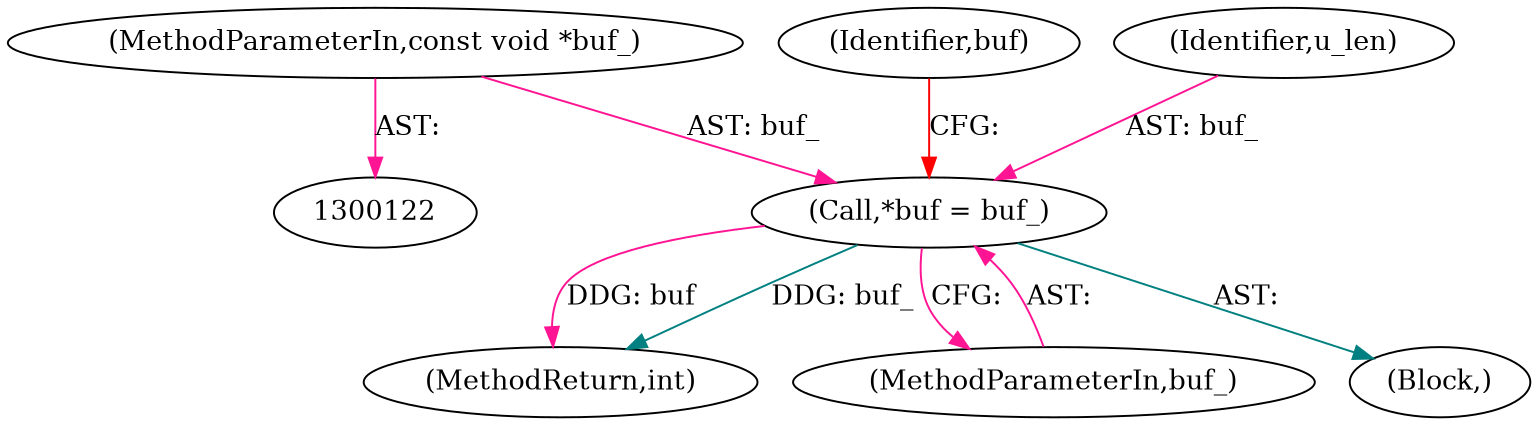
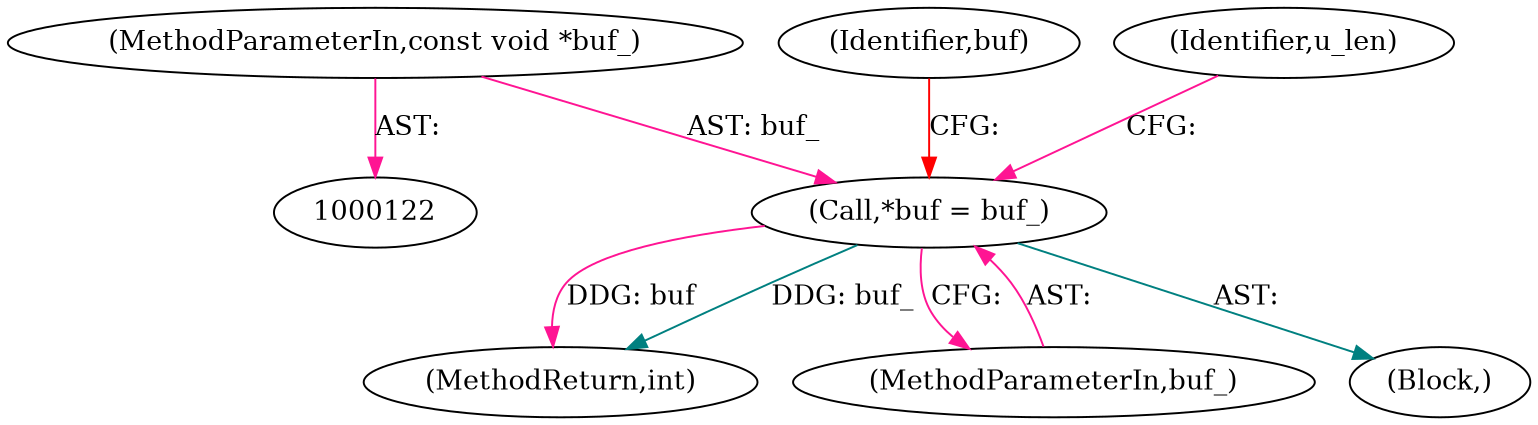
edge "(Identifier,u_len)" -> "(Call,*buf = buf_)": label "AST: buf_" -> "CFG: "
node "1300122": label "1300122" -> "1000122"
